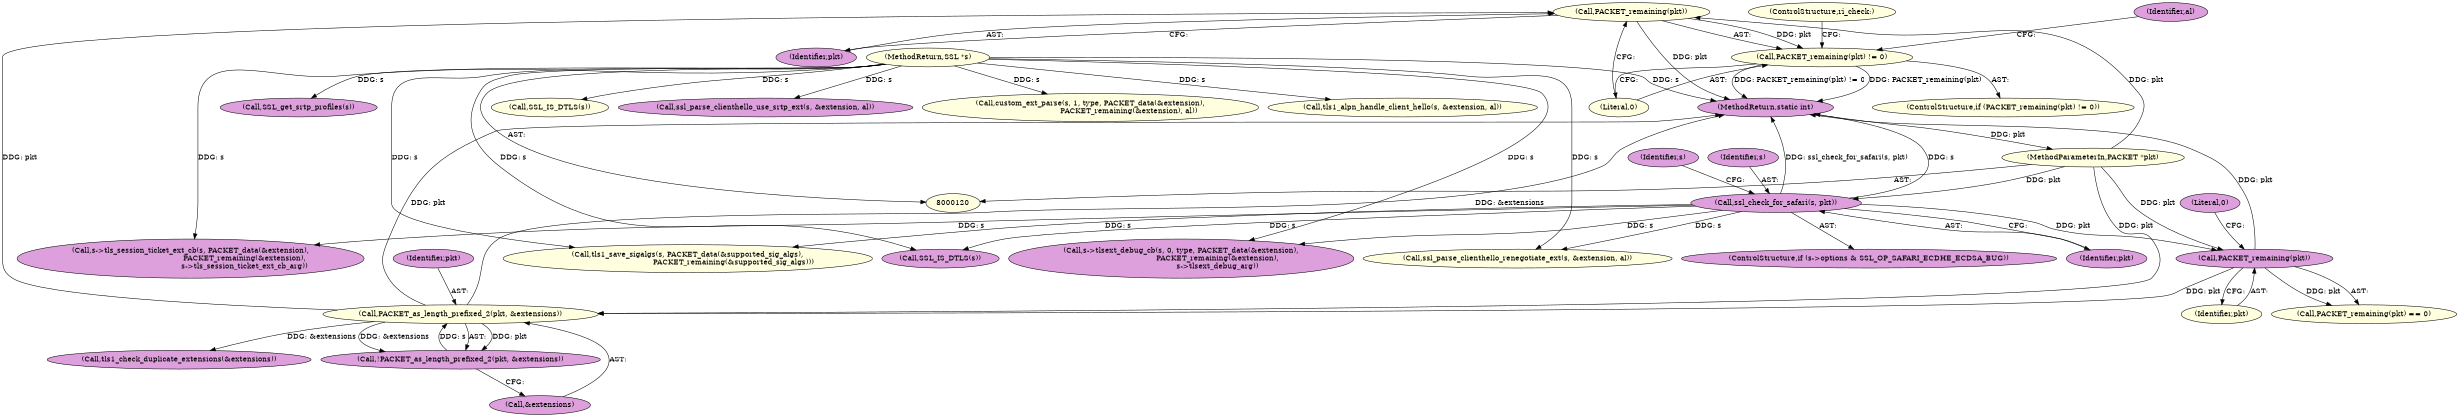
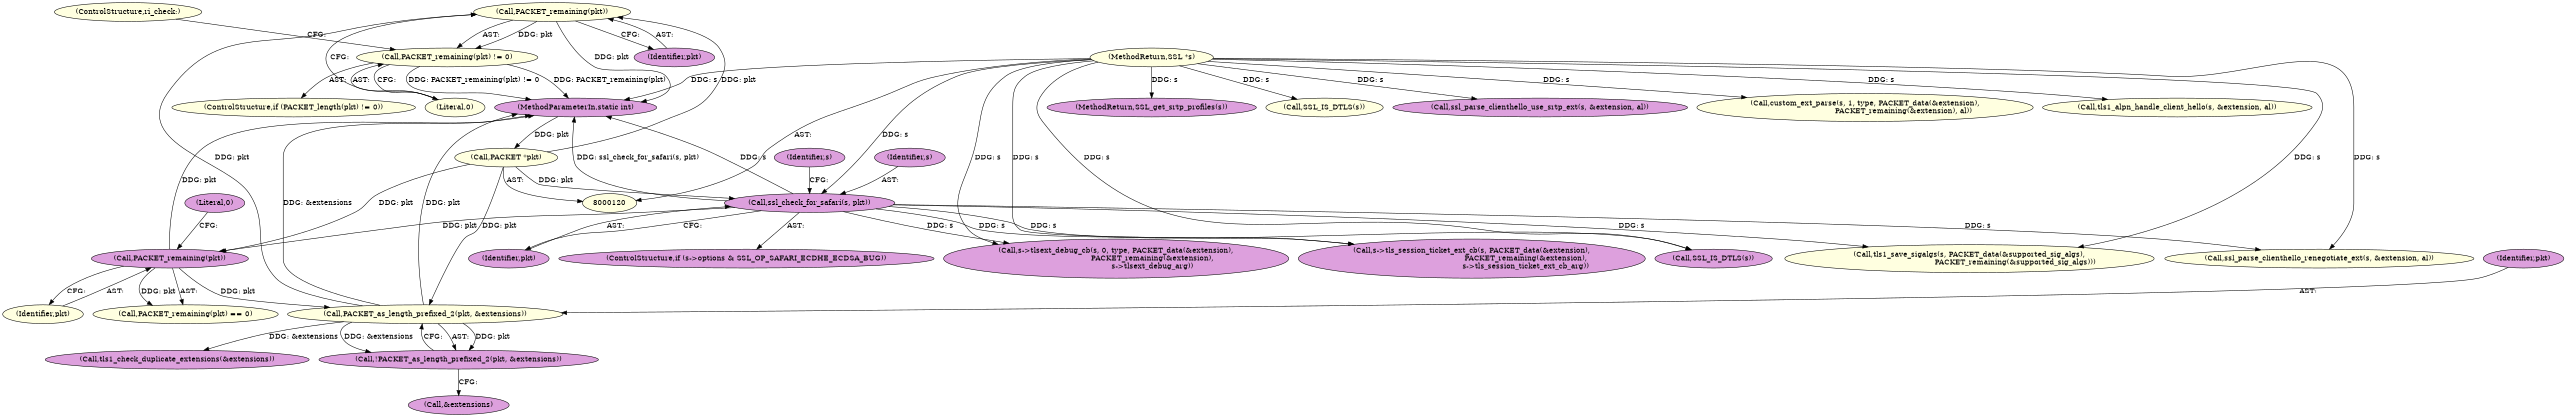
node "(Identifier,al)": removed
edge "(MethodReturn,SSL *s)" -> "(Call,ssl_check_for_safari(s, pkt))": added, label "DDG: s"
node "(Call,SSL_get_srtp_profiles(s))": label "(Call,SSL_get_srtp_profiles(s))" -> "(MethodReturn,SSL_get_srtp_profiles(s))"
node "(MethodReturn,static int)": label "(MethodReturn,static int)" -> "(MethodParameterIn,static int)"
node "(ControlStructure,if (PACKET_remaining(pkt) != 0))": label "(ControlStructure,if (PACKET_remaining(pkt) != 0))" -> "(ControlStructure,if (PACKET_length(pkt) != 0))"
node "(MethodParameterIn,PACKET *pkt)": label "(MethodParameterIn,PACKET *pkt)" -> "(Call,PACKET *pkt)"
edge "(Call,!PACKET_as_length_prefixed_2(pkt, &extensions))" -> "(Call,PACKET_as_length_prefixed_2(pkt, &extensions))": label "DDG: s" -> "CFG: "
edge "(Call,&extensions)" -> "(Call,PACKET_as_length_prefixed_2(pkt, &extensions))": removed, label "AST:"
